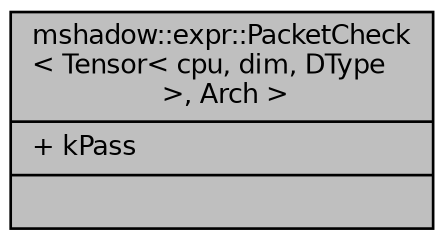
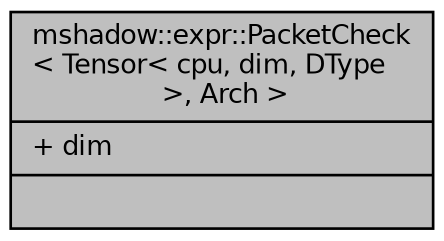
node "mshadow::expr::PacketCheck": text "+ kPass" -> "+ dim"
